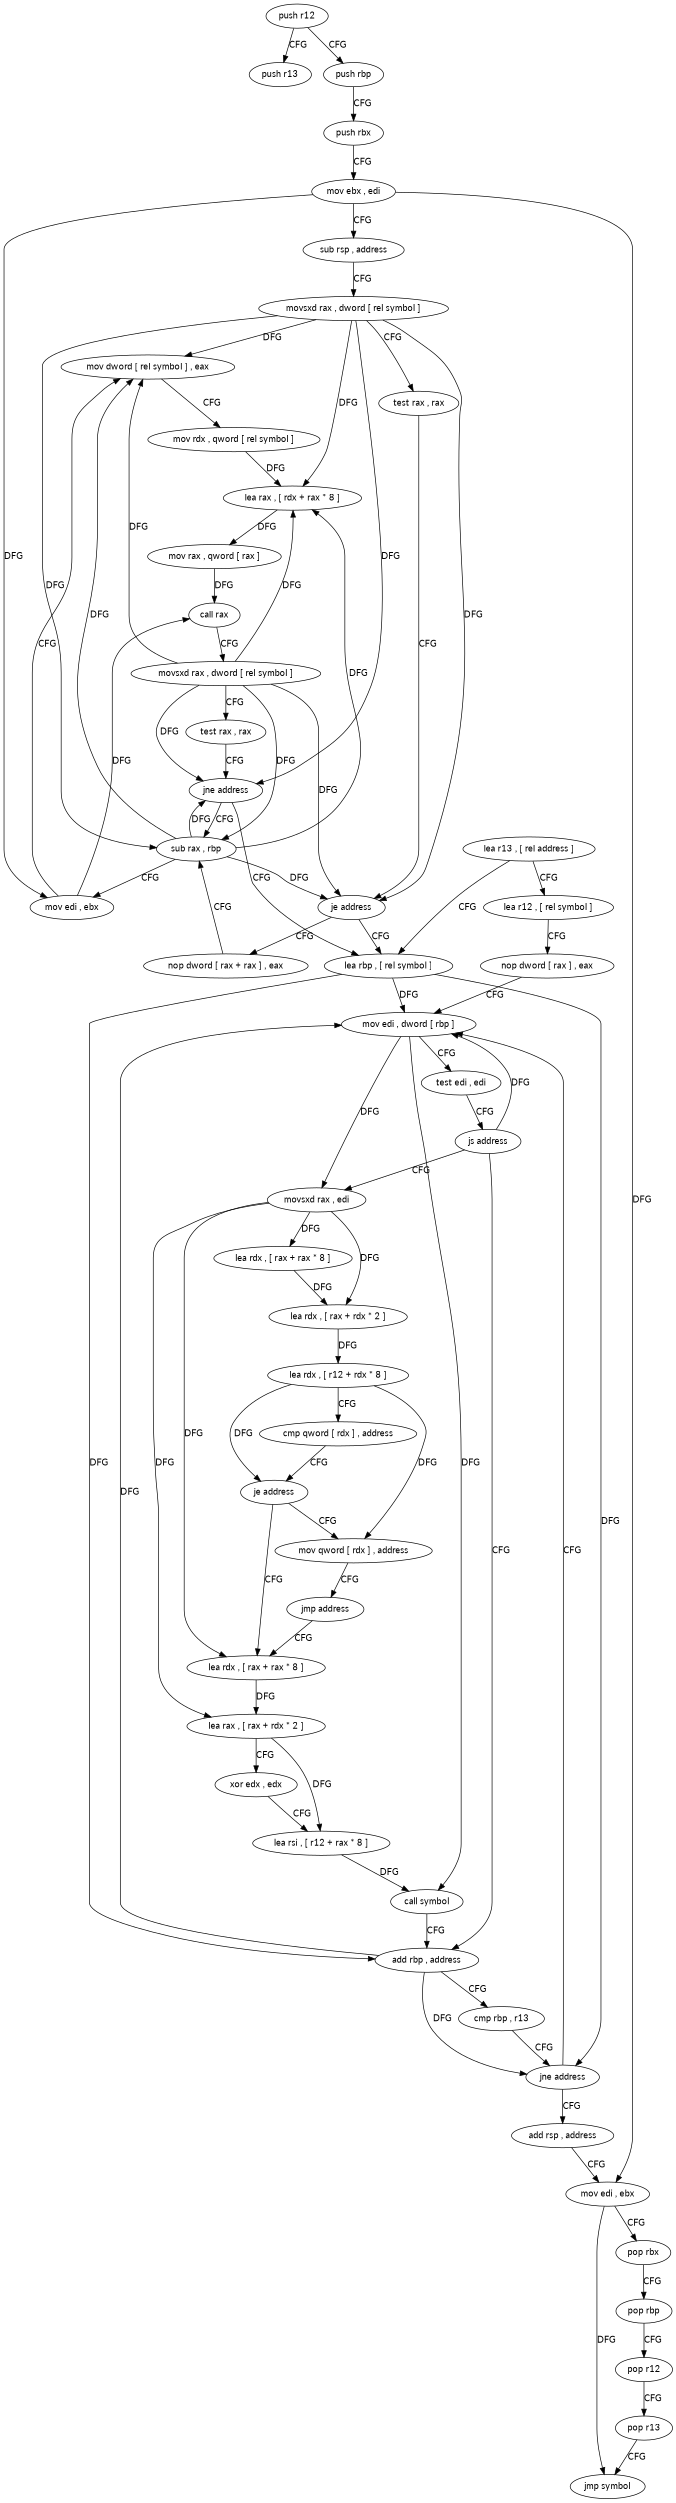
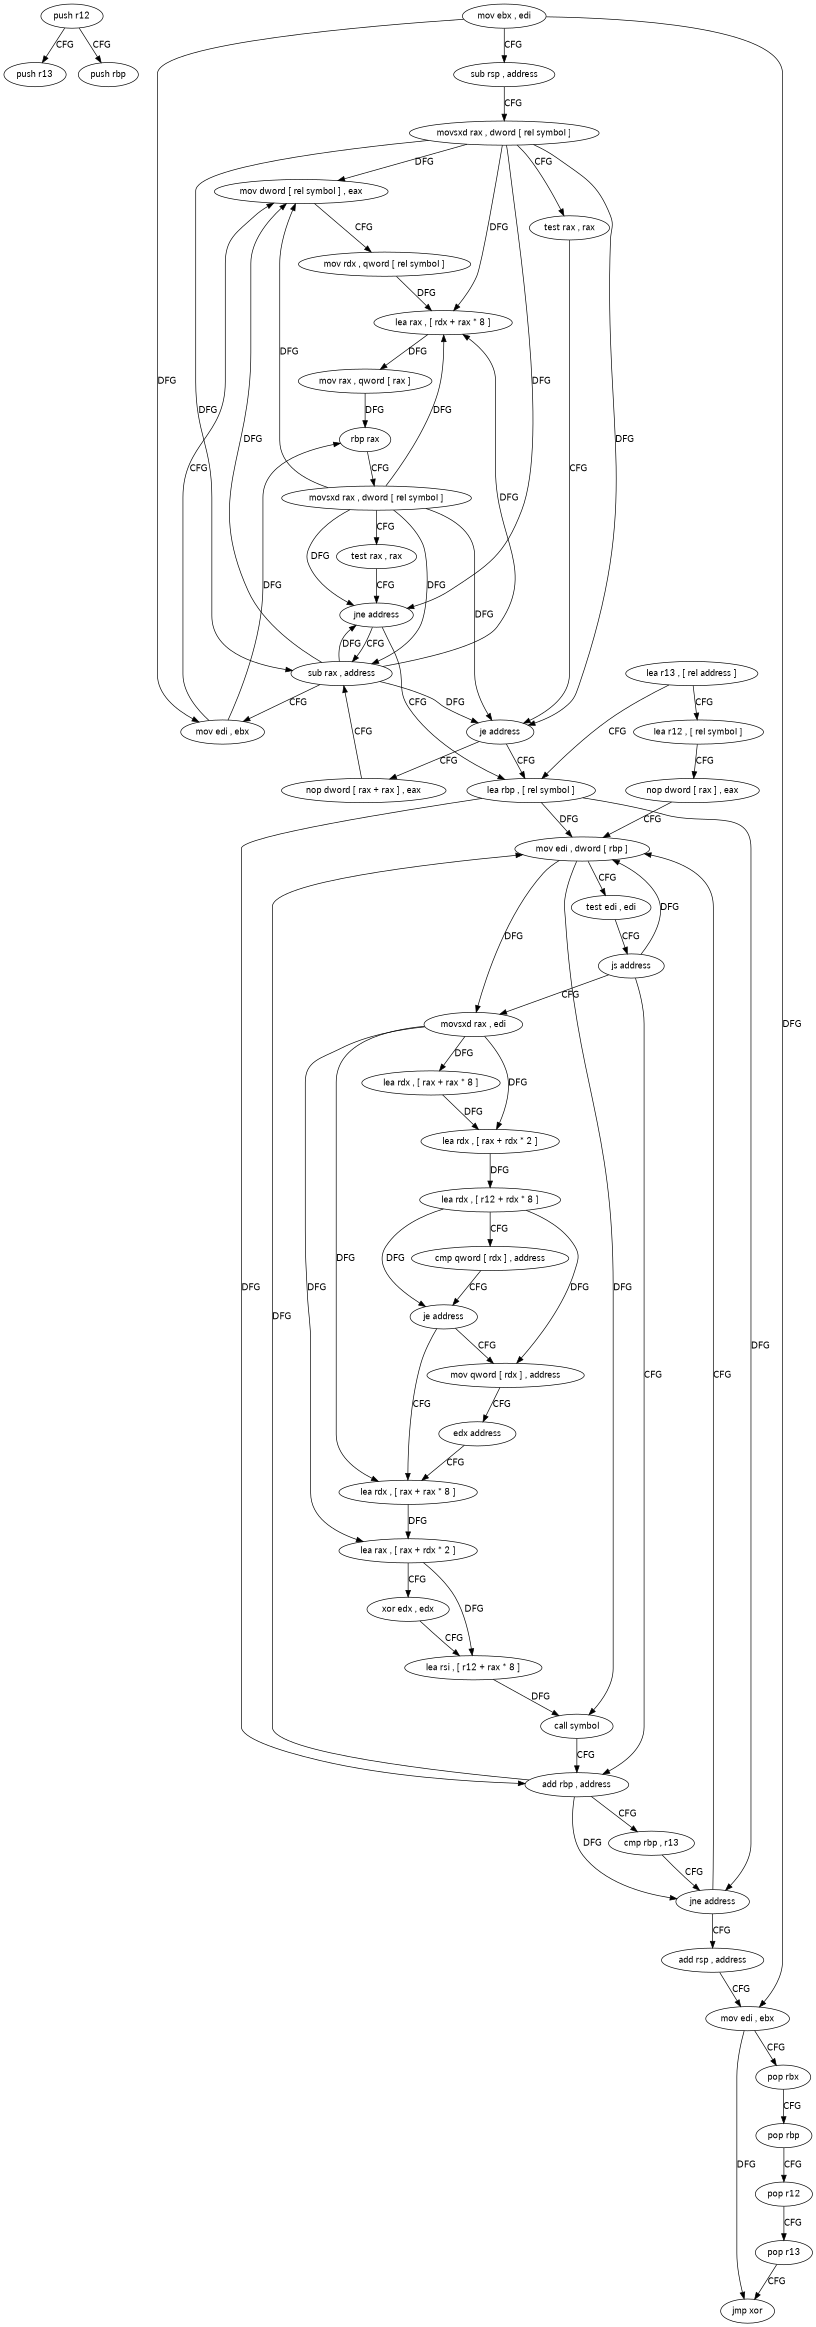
node "push rbx": removed
node "call rax": label "call rax" -> "rbp rax"
node "sub rax , rbp": label "sub rax , rbp" -> "sub rax , address"
node "jmp address": label "jmp address" -> "edx address"
node "jmp symbol": label "jmp symbol" -> "jmp xor"
